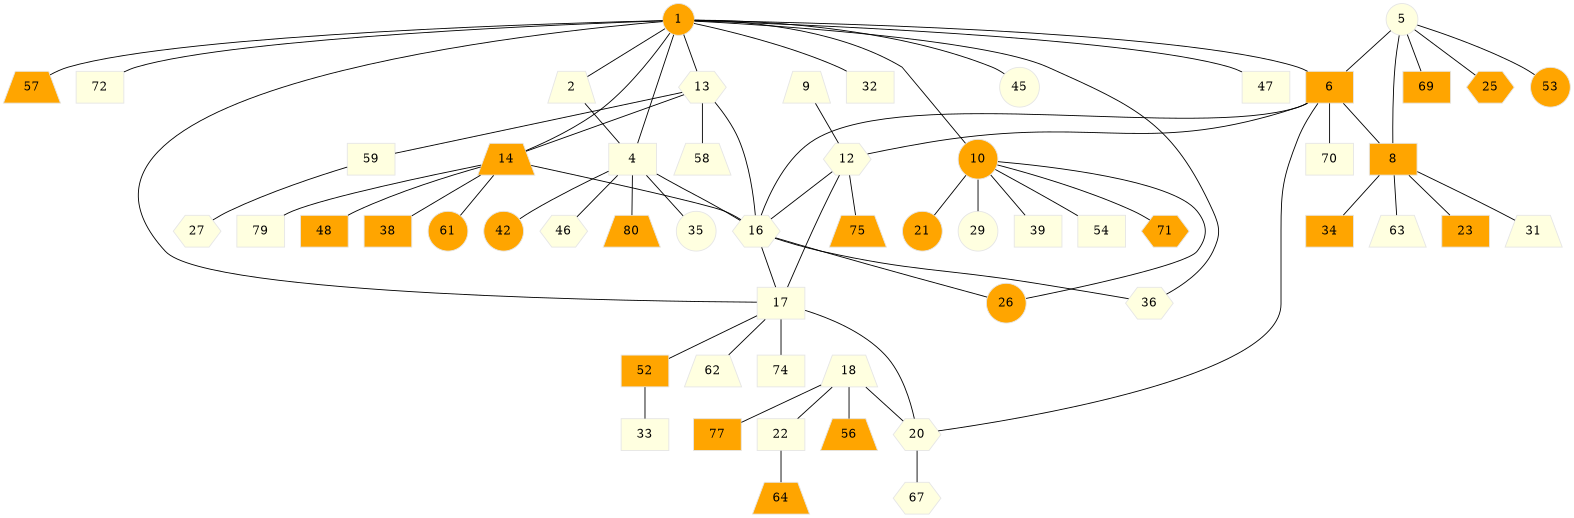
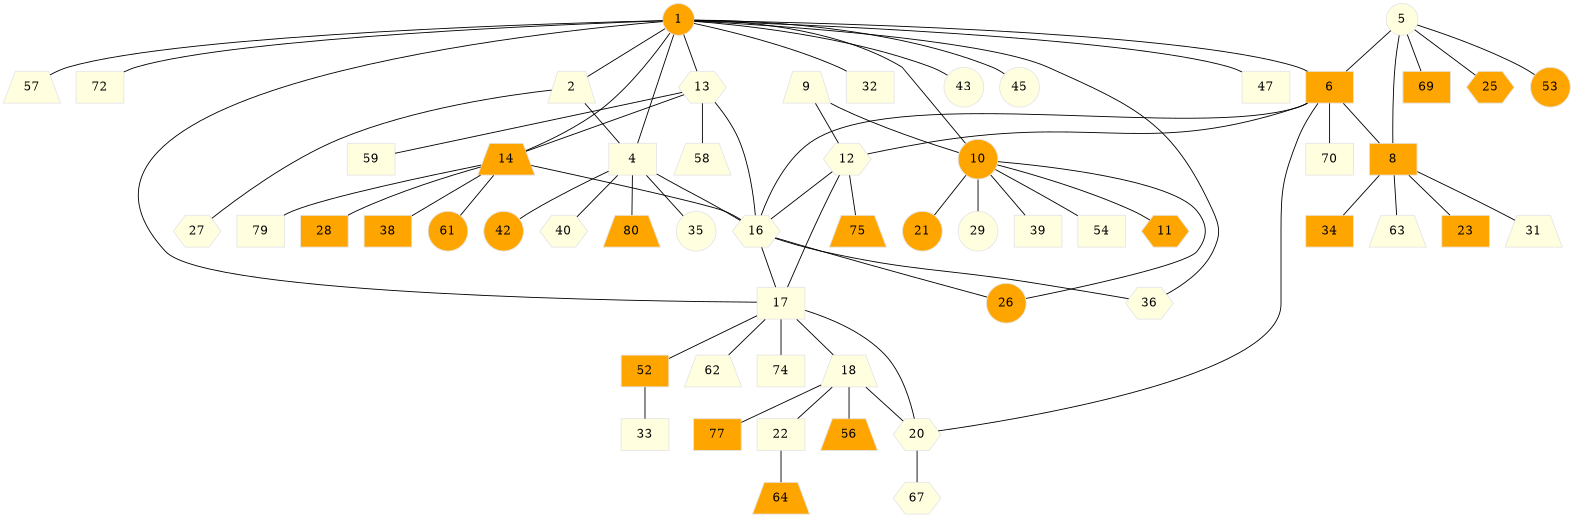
node "57": fillcolor orange -> lightyellow
node "43": added
edge "9" -- "10": added
edge "59" -- "27": now "2" -- "27"
node "48": label "48" -> "28"
node "46": label "46" -> "40"
node "71": label "71" -> "11"
edge "17" -- "18": added
